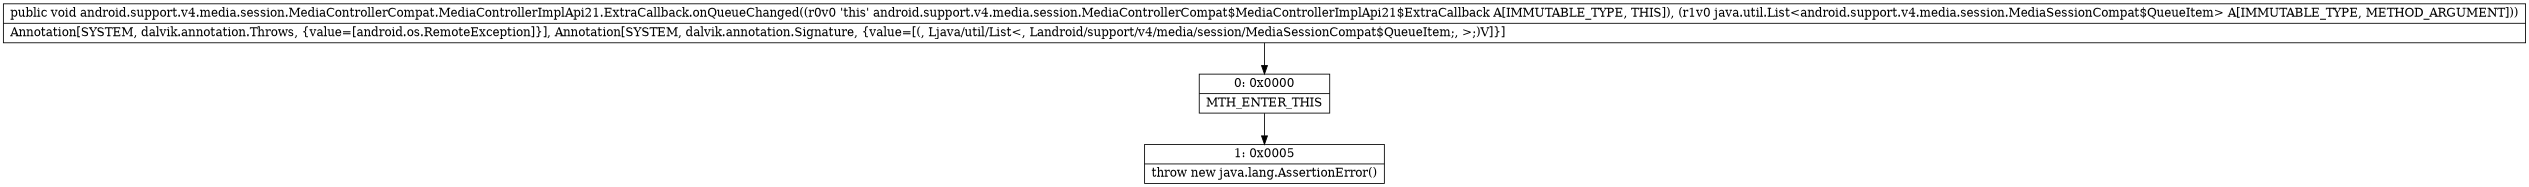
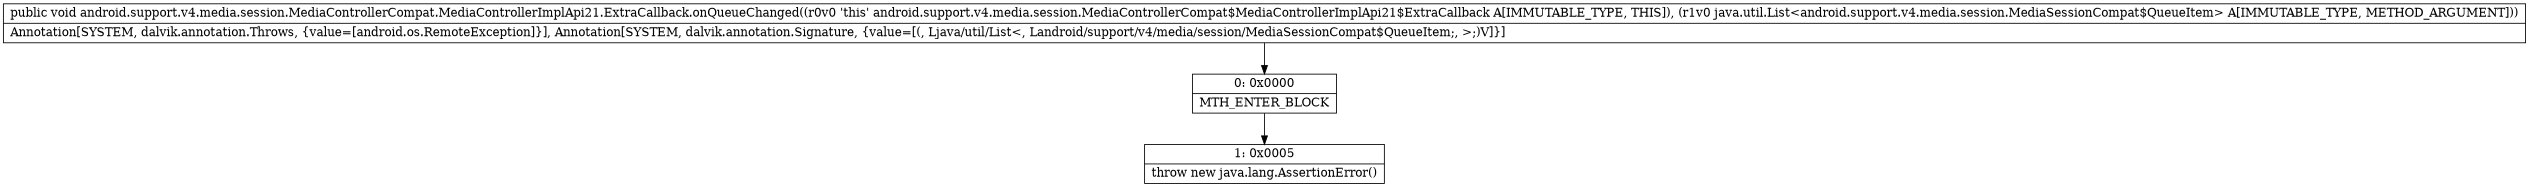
node "0: 0x0000": text "MTH_ENTER_THIS" -> "MTH_ENTER_BLOCK"
